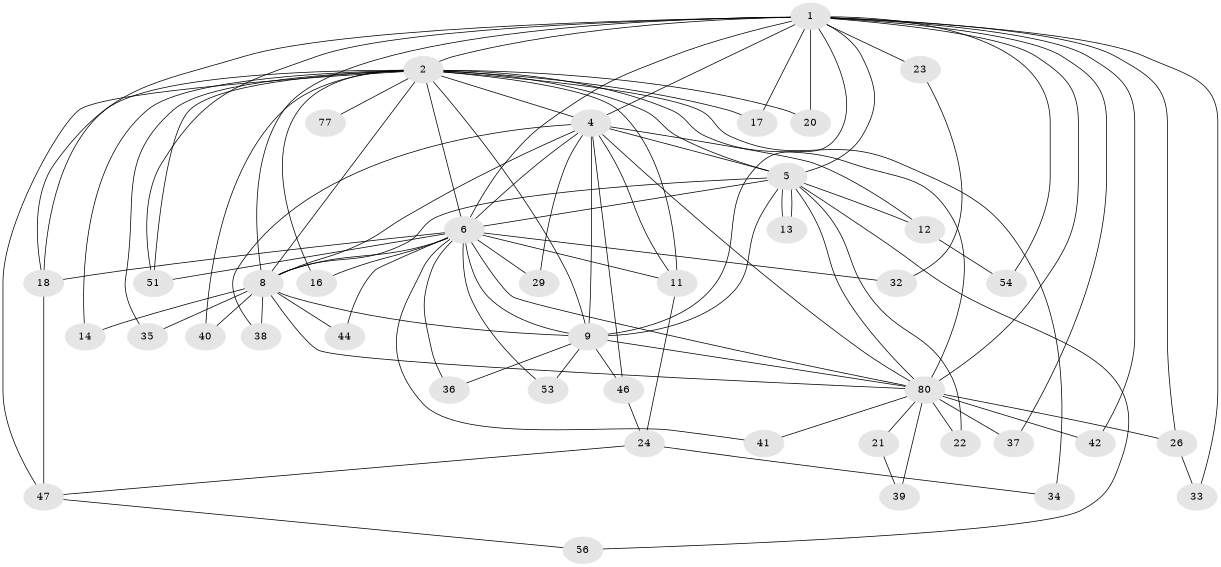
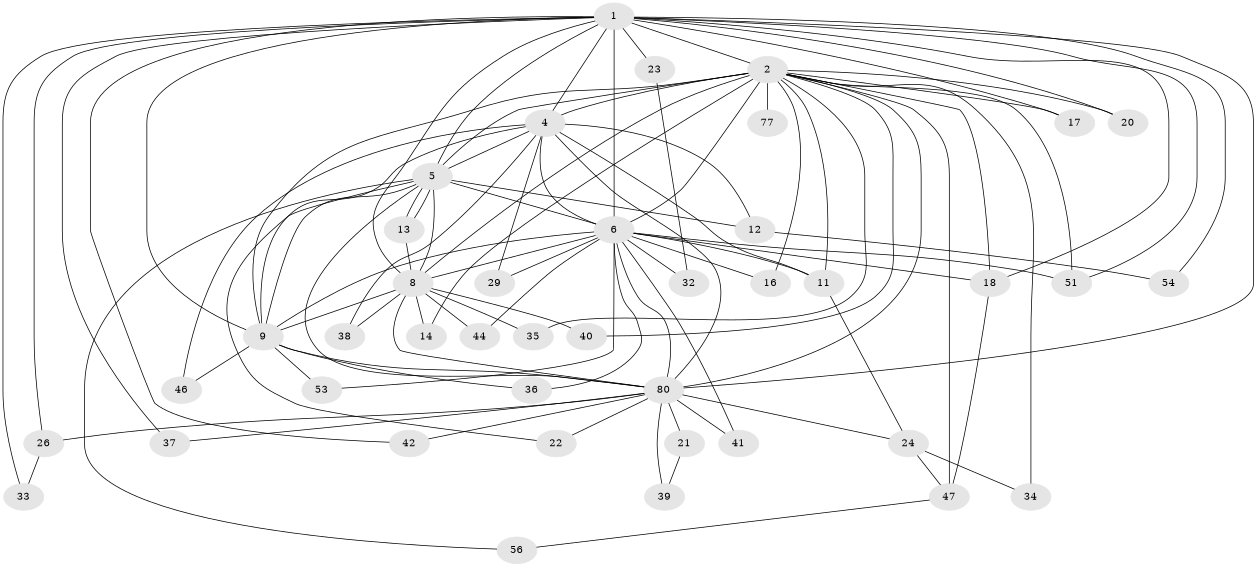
edge "4" -- "8": now "13" -- "8"
edge "46" -- "24": now "80" -- "24"
